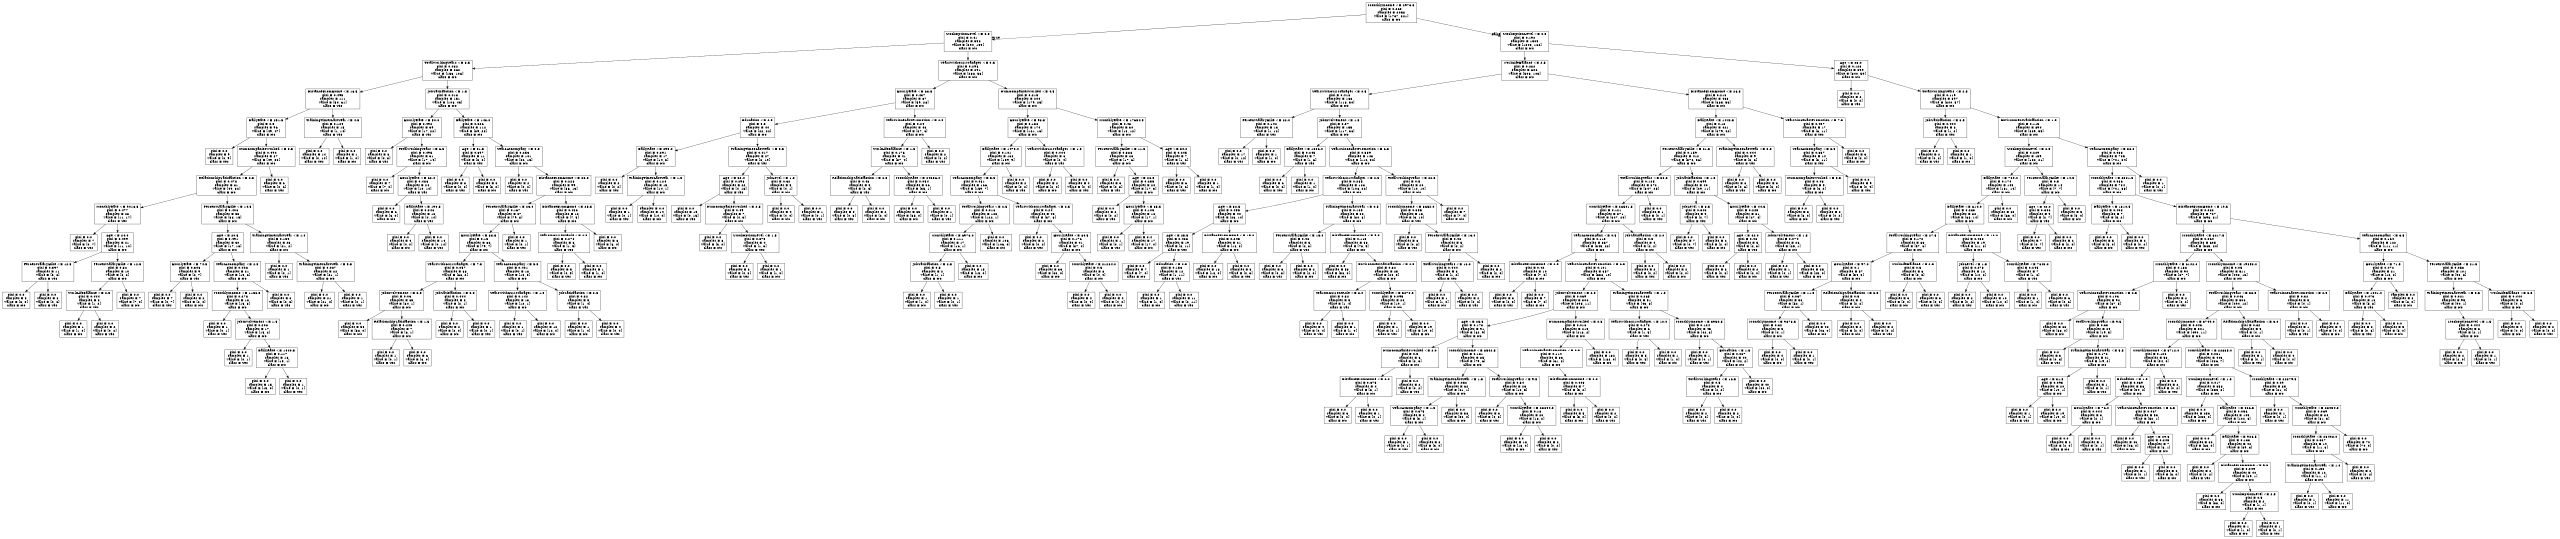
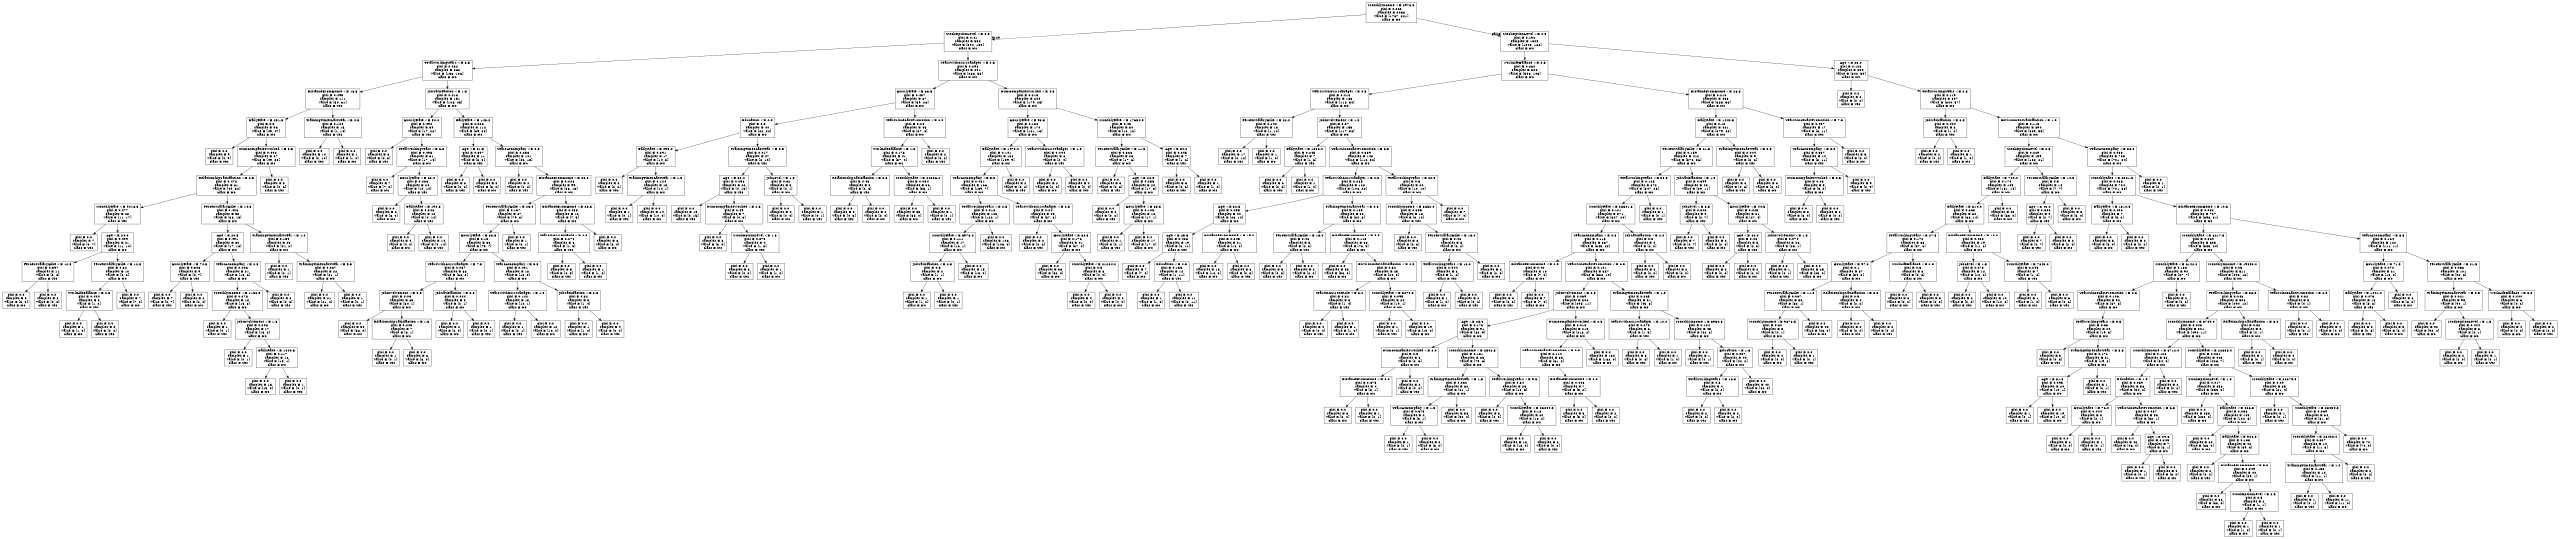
node "samples = 0.0 samples = 14 value = [14, 0] class = No": label "samples = 0.0 samples = 14 value = [14, 0] class = No" -> "gini = 0.0 samples = 14 value = [14, 0] class = No"
node "samples = 0.0 samples = 8 value = [8, 0] class = No": label "samples = 0.0 samples = 8 value = [8, 0] class = No" -> "gini = 0.0 samples = 8 value = [8, 0] class = No"
node "gini = 0.0 samples = 68 value = [68, 0] class = No": removed
node "gini = 0.0 samples = 92 value = [92, 0] class = No": added
